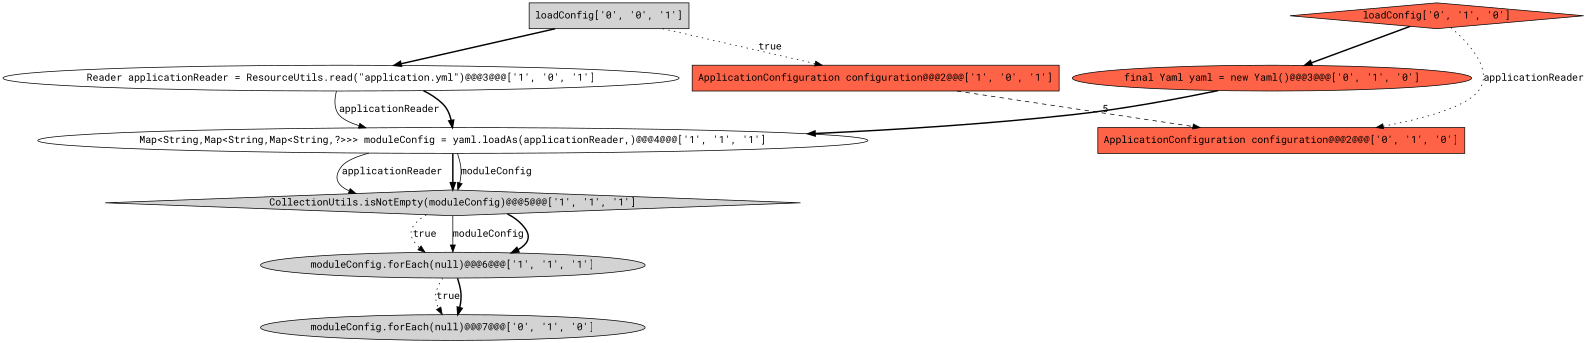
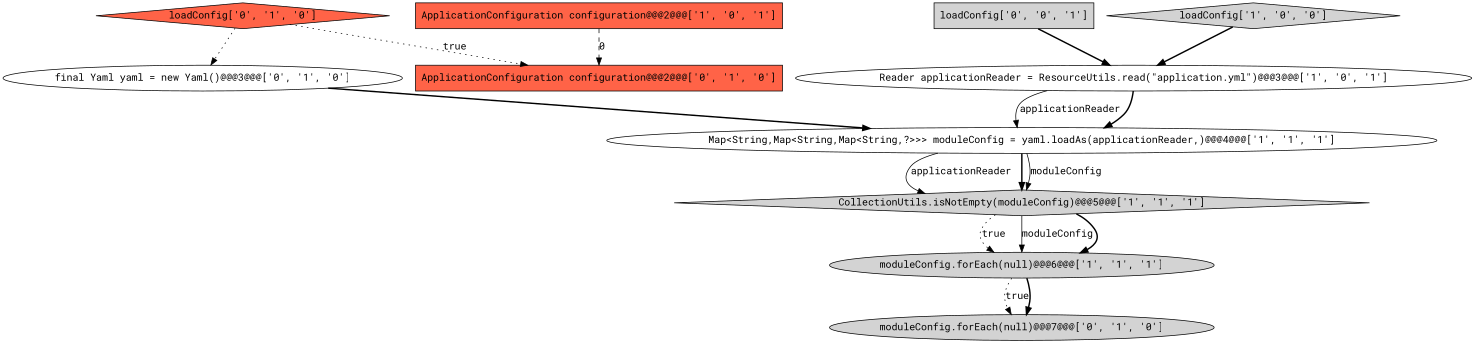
node "loadConfig['1', '0', '0']": added
edge "loadConfig['0', '1', '0']" -> "final Yaml yaml = new Yaml()@@@3@@@['0', '1', '0']": style bold -> dotted
edge "loadConfig['0', '0', '1']" -> "ApplicationConfiguration configuration@@@2@@@['1', '0', '1']": removed, label "true"
node "final Yaml yaml = new Yaml()@@@3@@@['0', '1', '0']": fillcolor tomato -> white
edge "loadConfig['0', '1', '0']" -> "ApplicationConfiguration configuration@@@2@@@['0', '1', '0']": label "applicationReader" -> "true"
edge "ApplicationConfiguration configuration@@@2@@@['1', '0', '1']" -> "ApplicationConfiguration configuration@@@2@@@['0', '1', '0']": label "5" -> "0"
